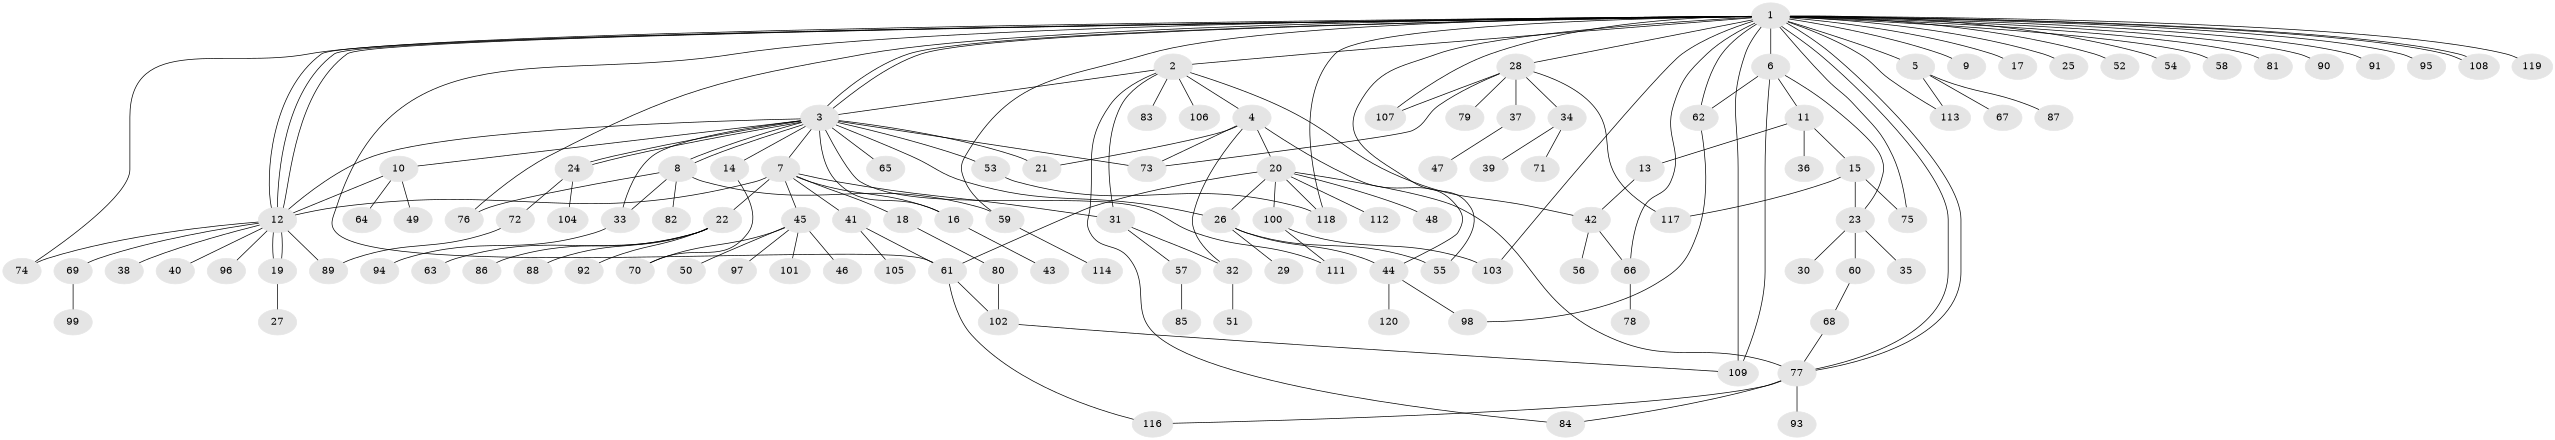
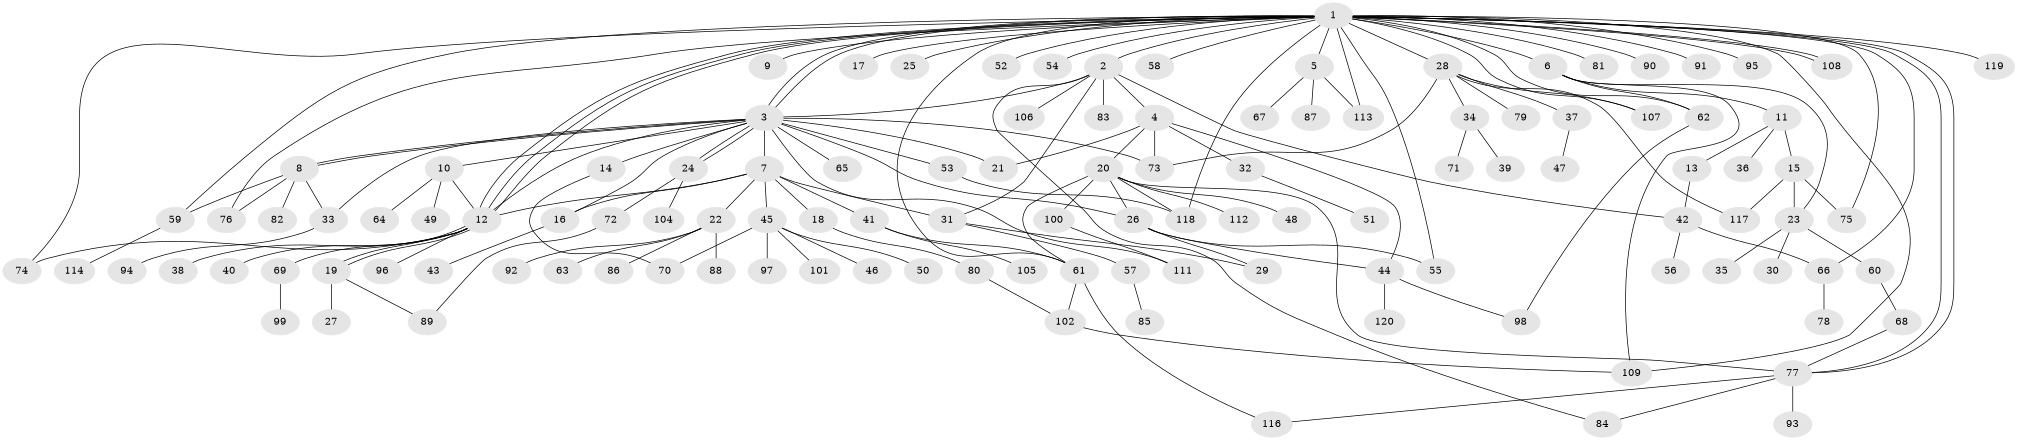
edge "12" -- "89": now "19" -- "89"
edge "31" -- "32": now "31" -- "29"
node "103": removed
